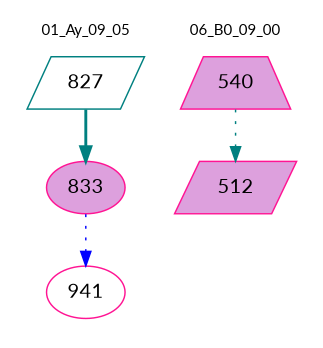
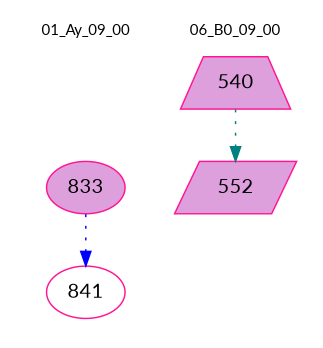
cluster "01_Ay_09_05": label "01_Ay_09_05" -> "01_Ay_09_00"
node "827": removed
node "512": label "512" -> "552"
node "941": label "941" -> "841"
